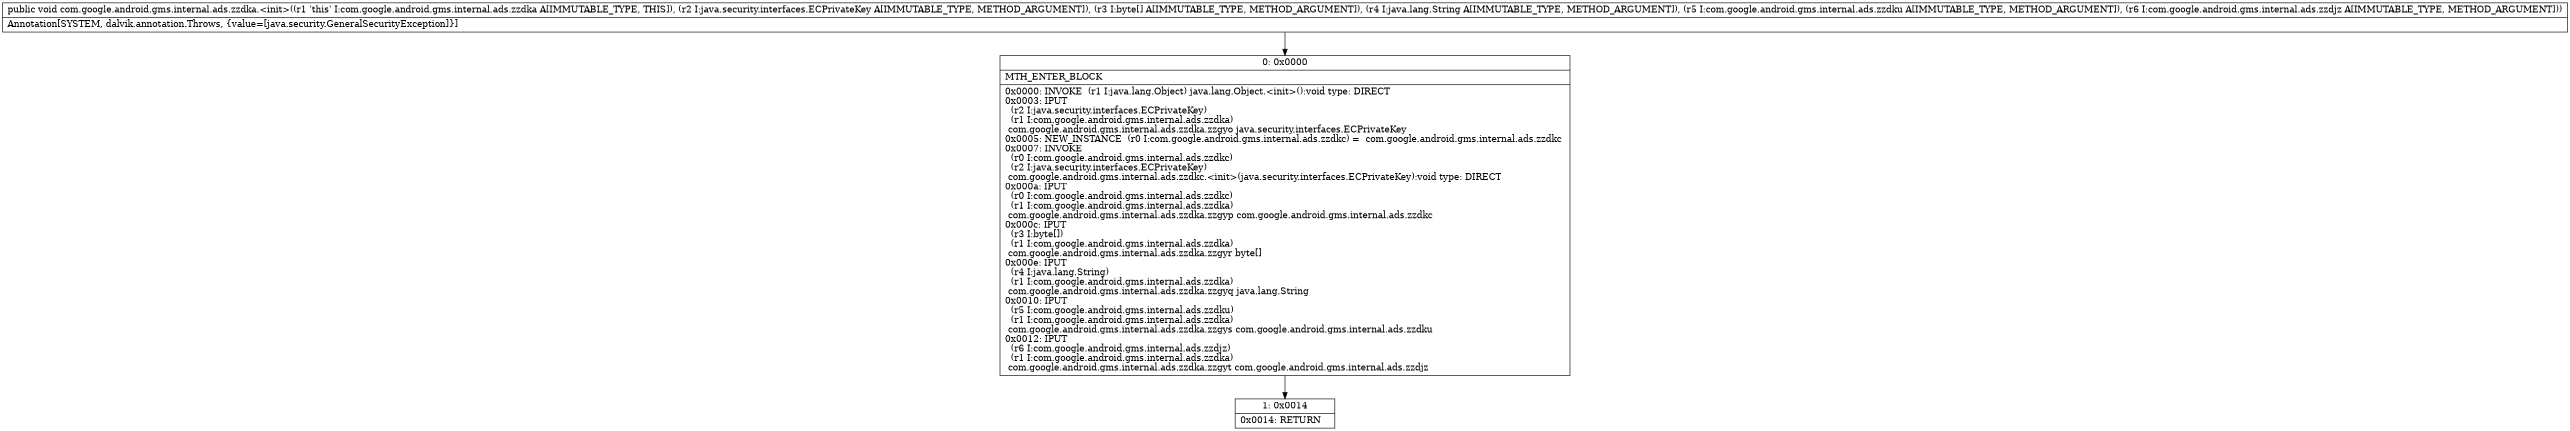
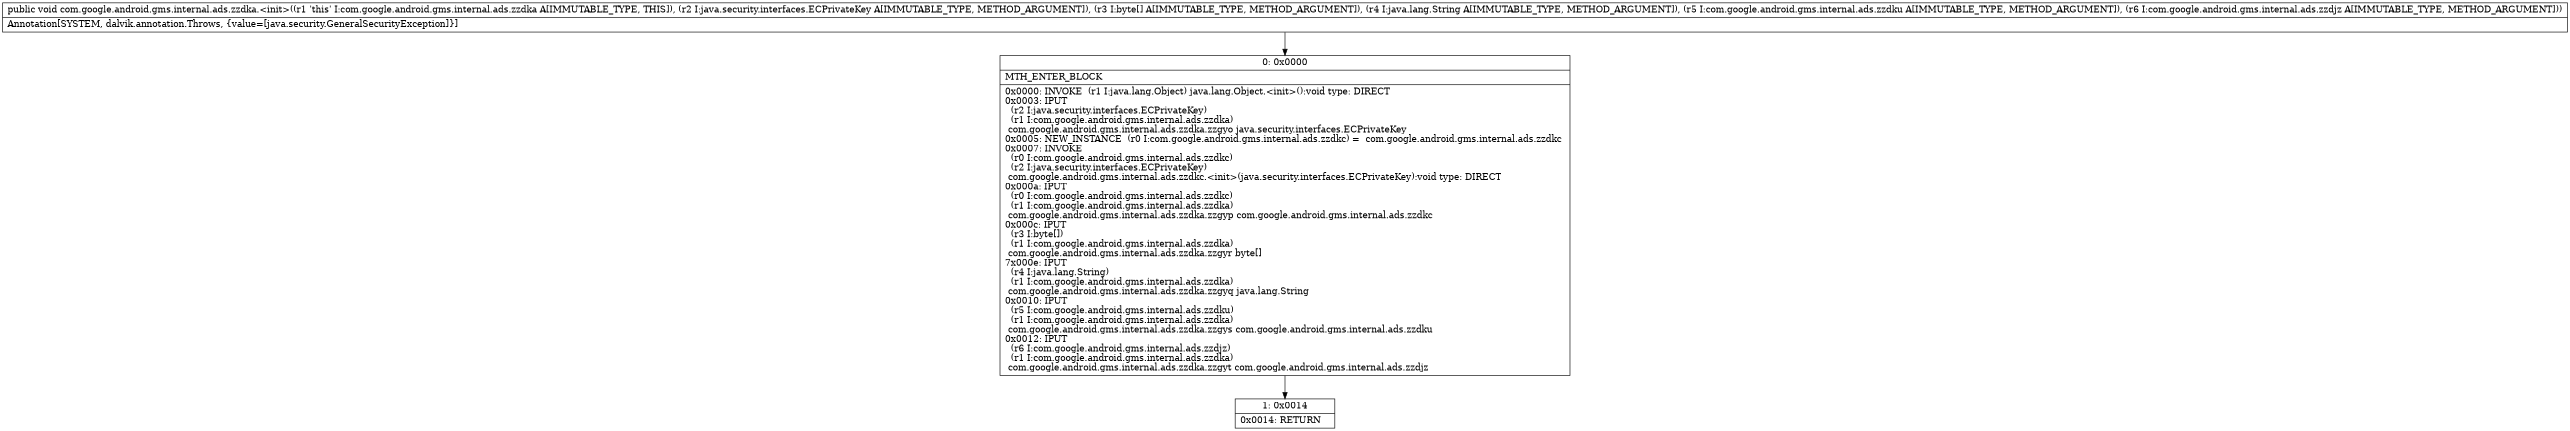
node "0: 0x0000": text "0x000e: IPUT" -> "7x000e: IPUT"
